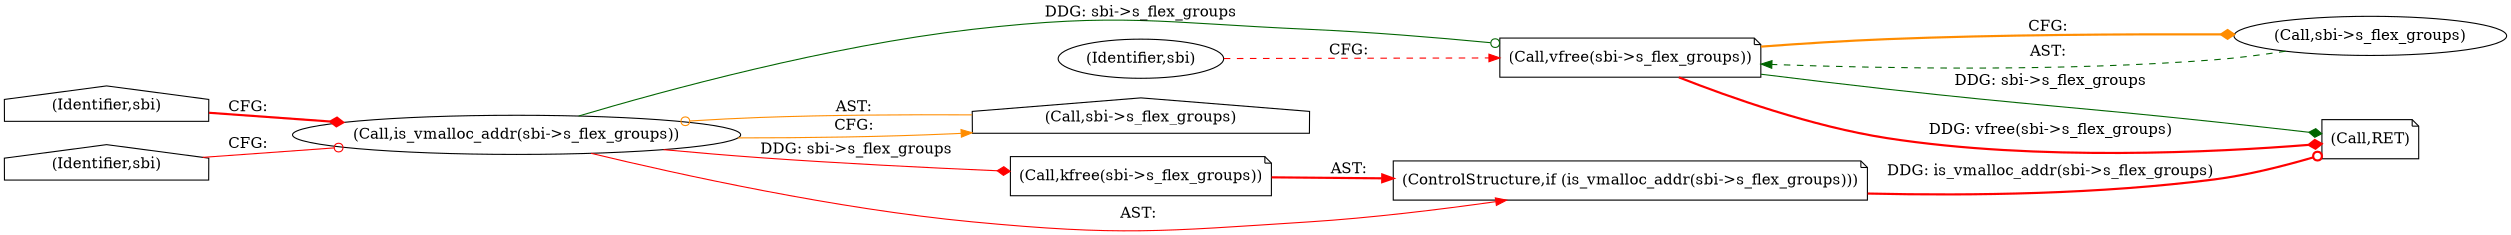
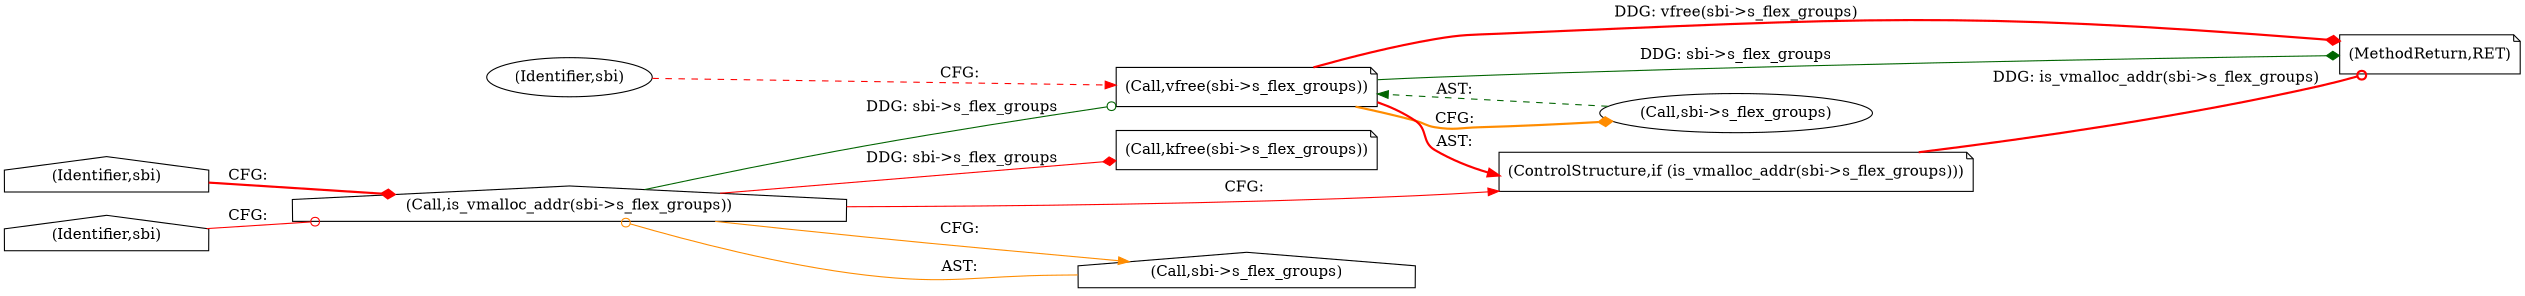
node "(Call,is_vmalloc_addr(sbi->s_flex_groups))": shape ellipse -> house
node "(Call,RET)": label "(Call,RET)" -> "(MethodReturn,RET)"
edge "(Call,kfree(sbi->s_flex_groups))" -> "(ControlStructure,if (is_vmalloc_addr(sbi->s_flex_groups)))": now "(Call,vfree(sbi->s_flex_groups))" -> "(ControlStructure,if (is_vmalloc_addr(sbi->s_flex_groups)))"
edge "(Call,is_vmalloc_addr(sbi->s_flex_groups))" -> "(ControlStructure,if (is_vmalloc_addr(sbi->s_flex_groups)))": label "AST: " -> "CFG: "
